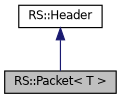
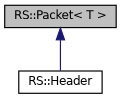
edge "RS::Packet< T >" -> "RS::Header": reversed
